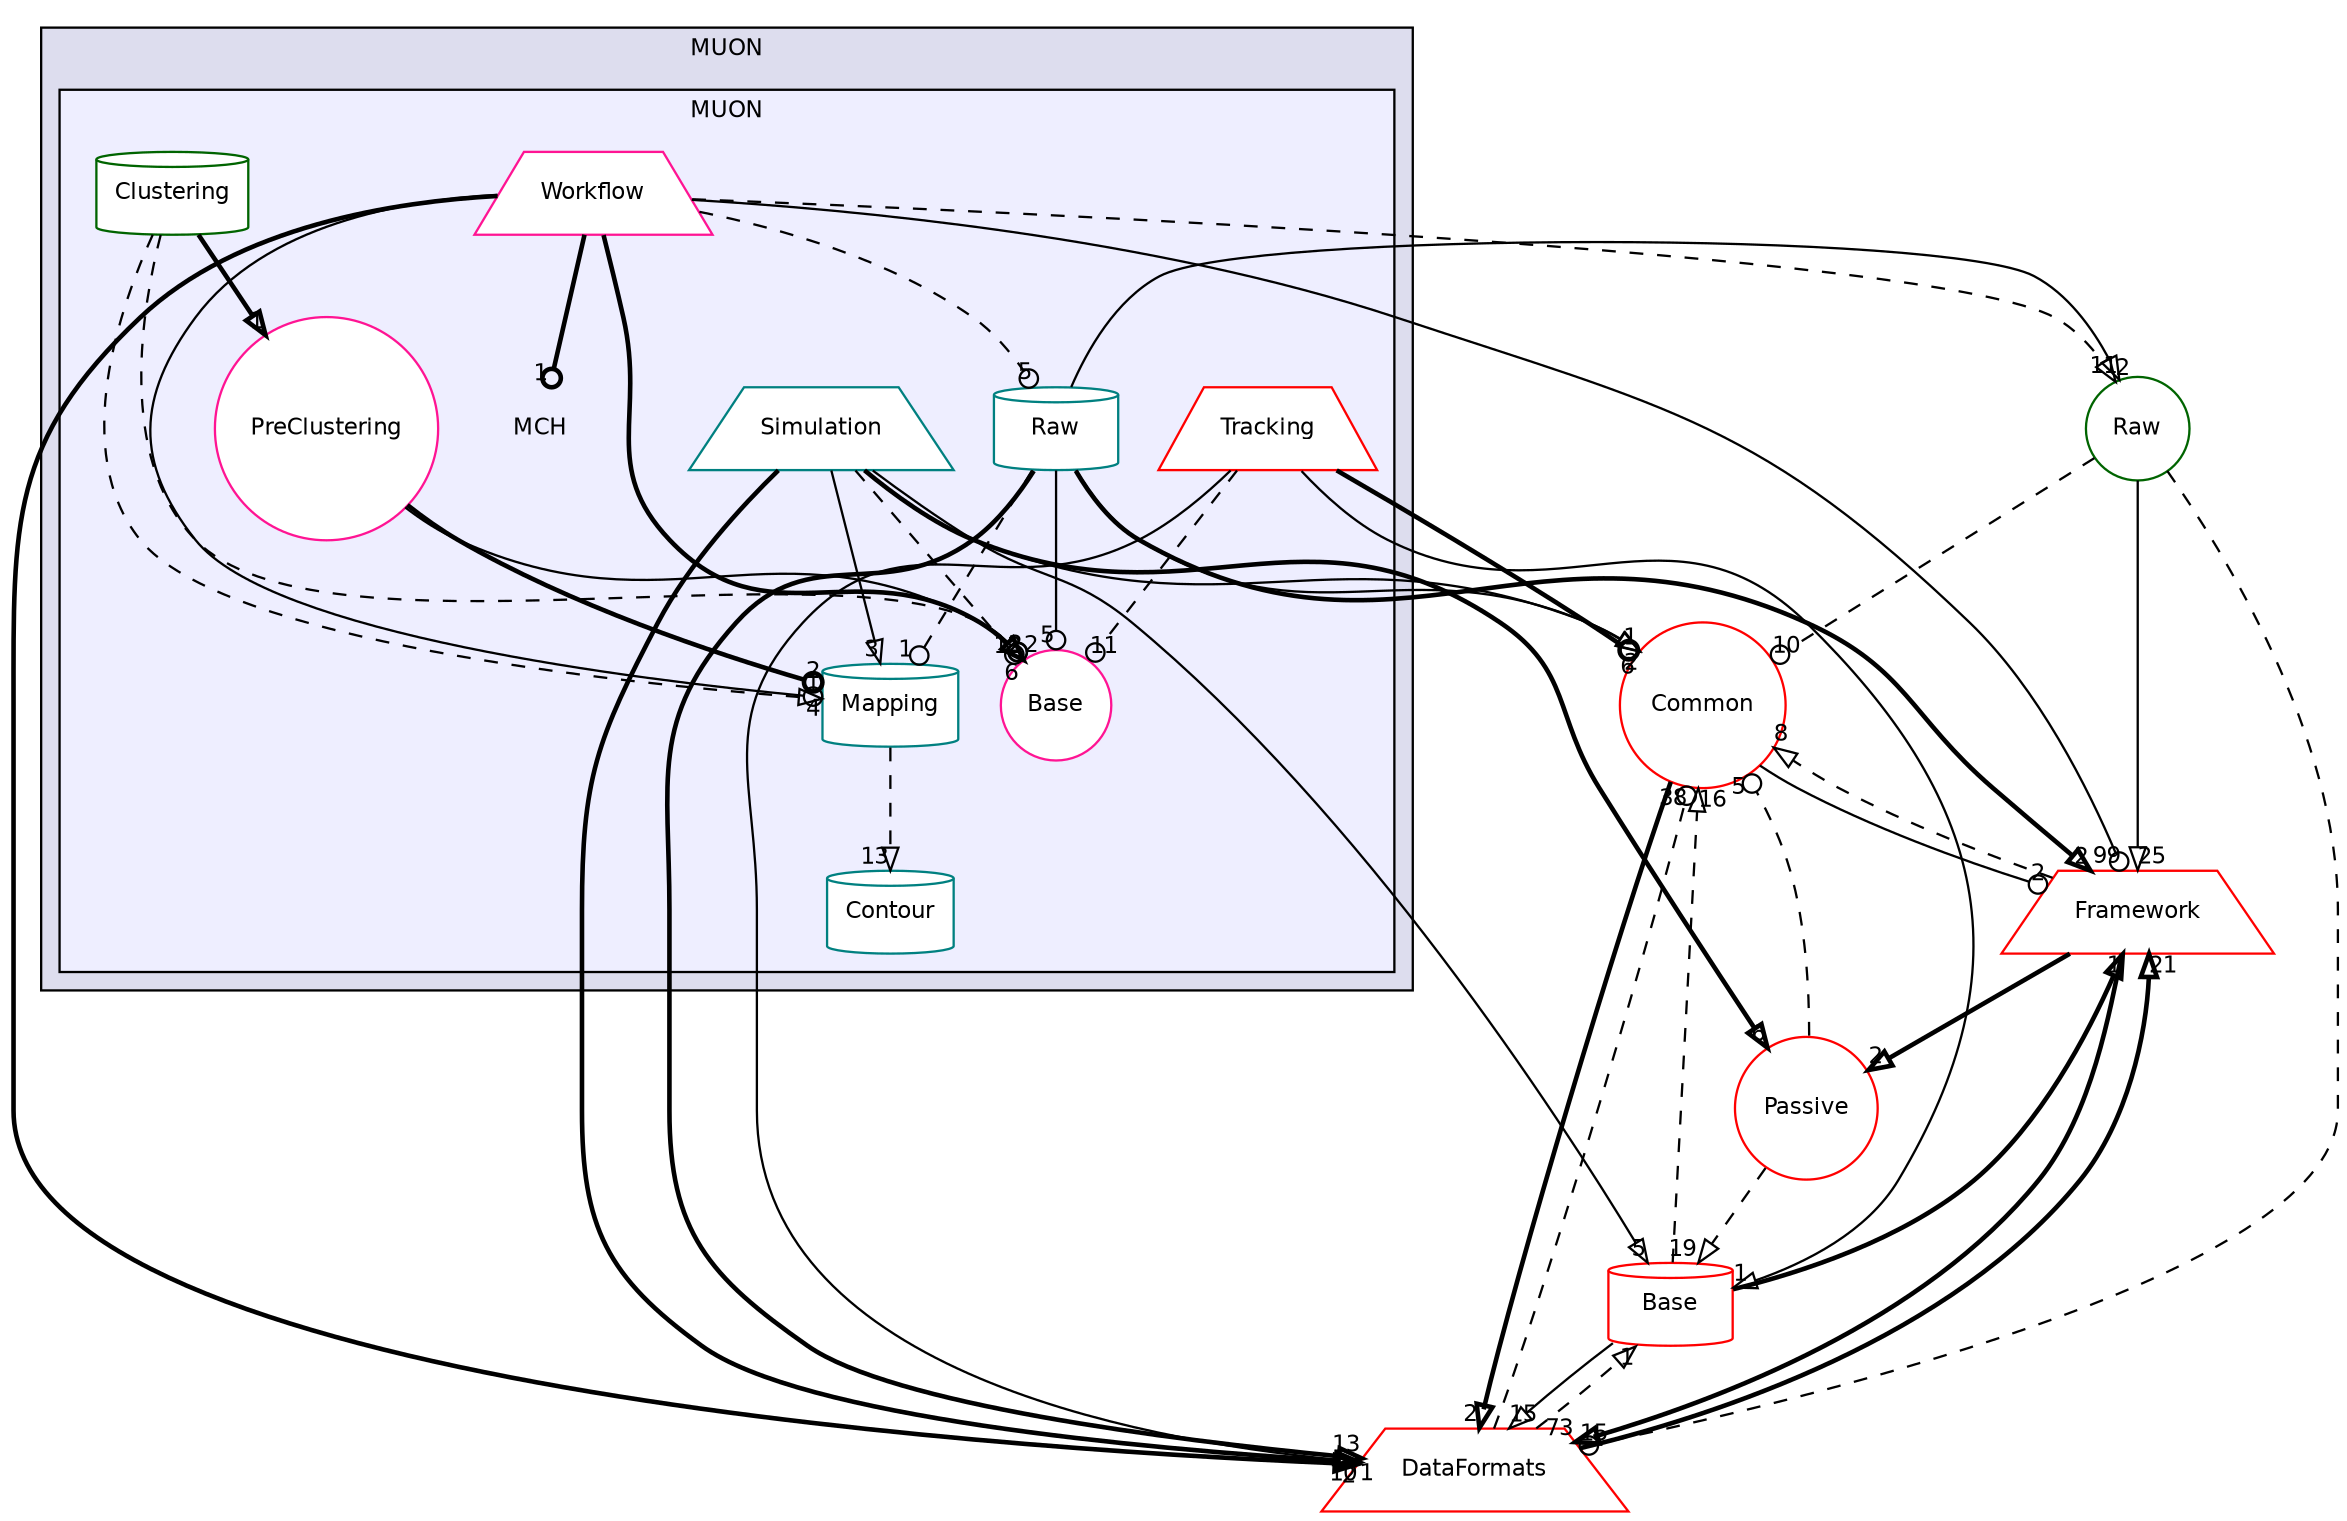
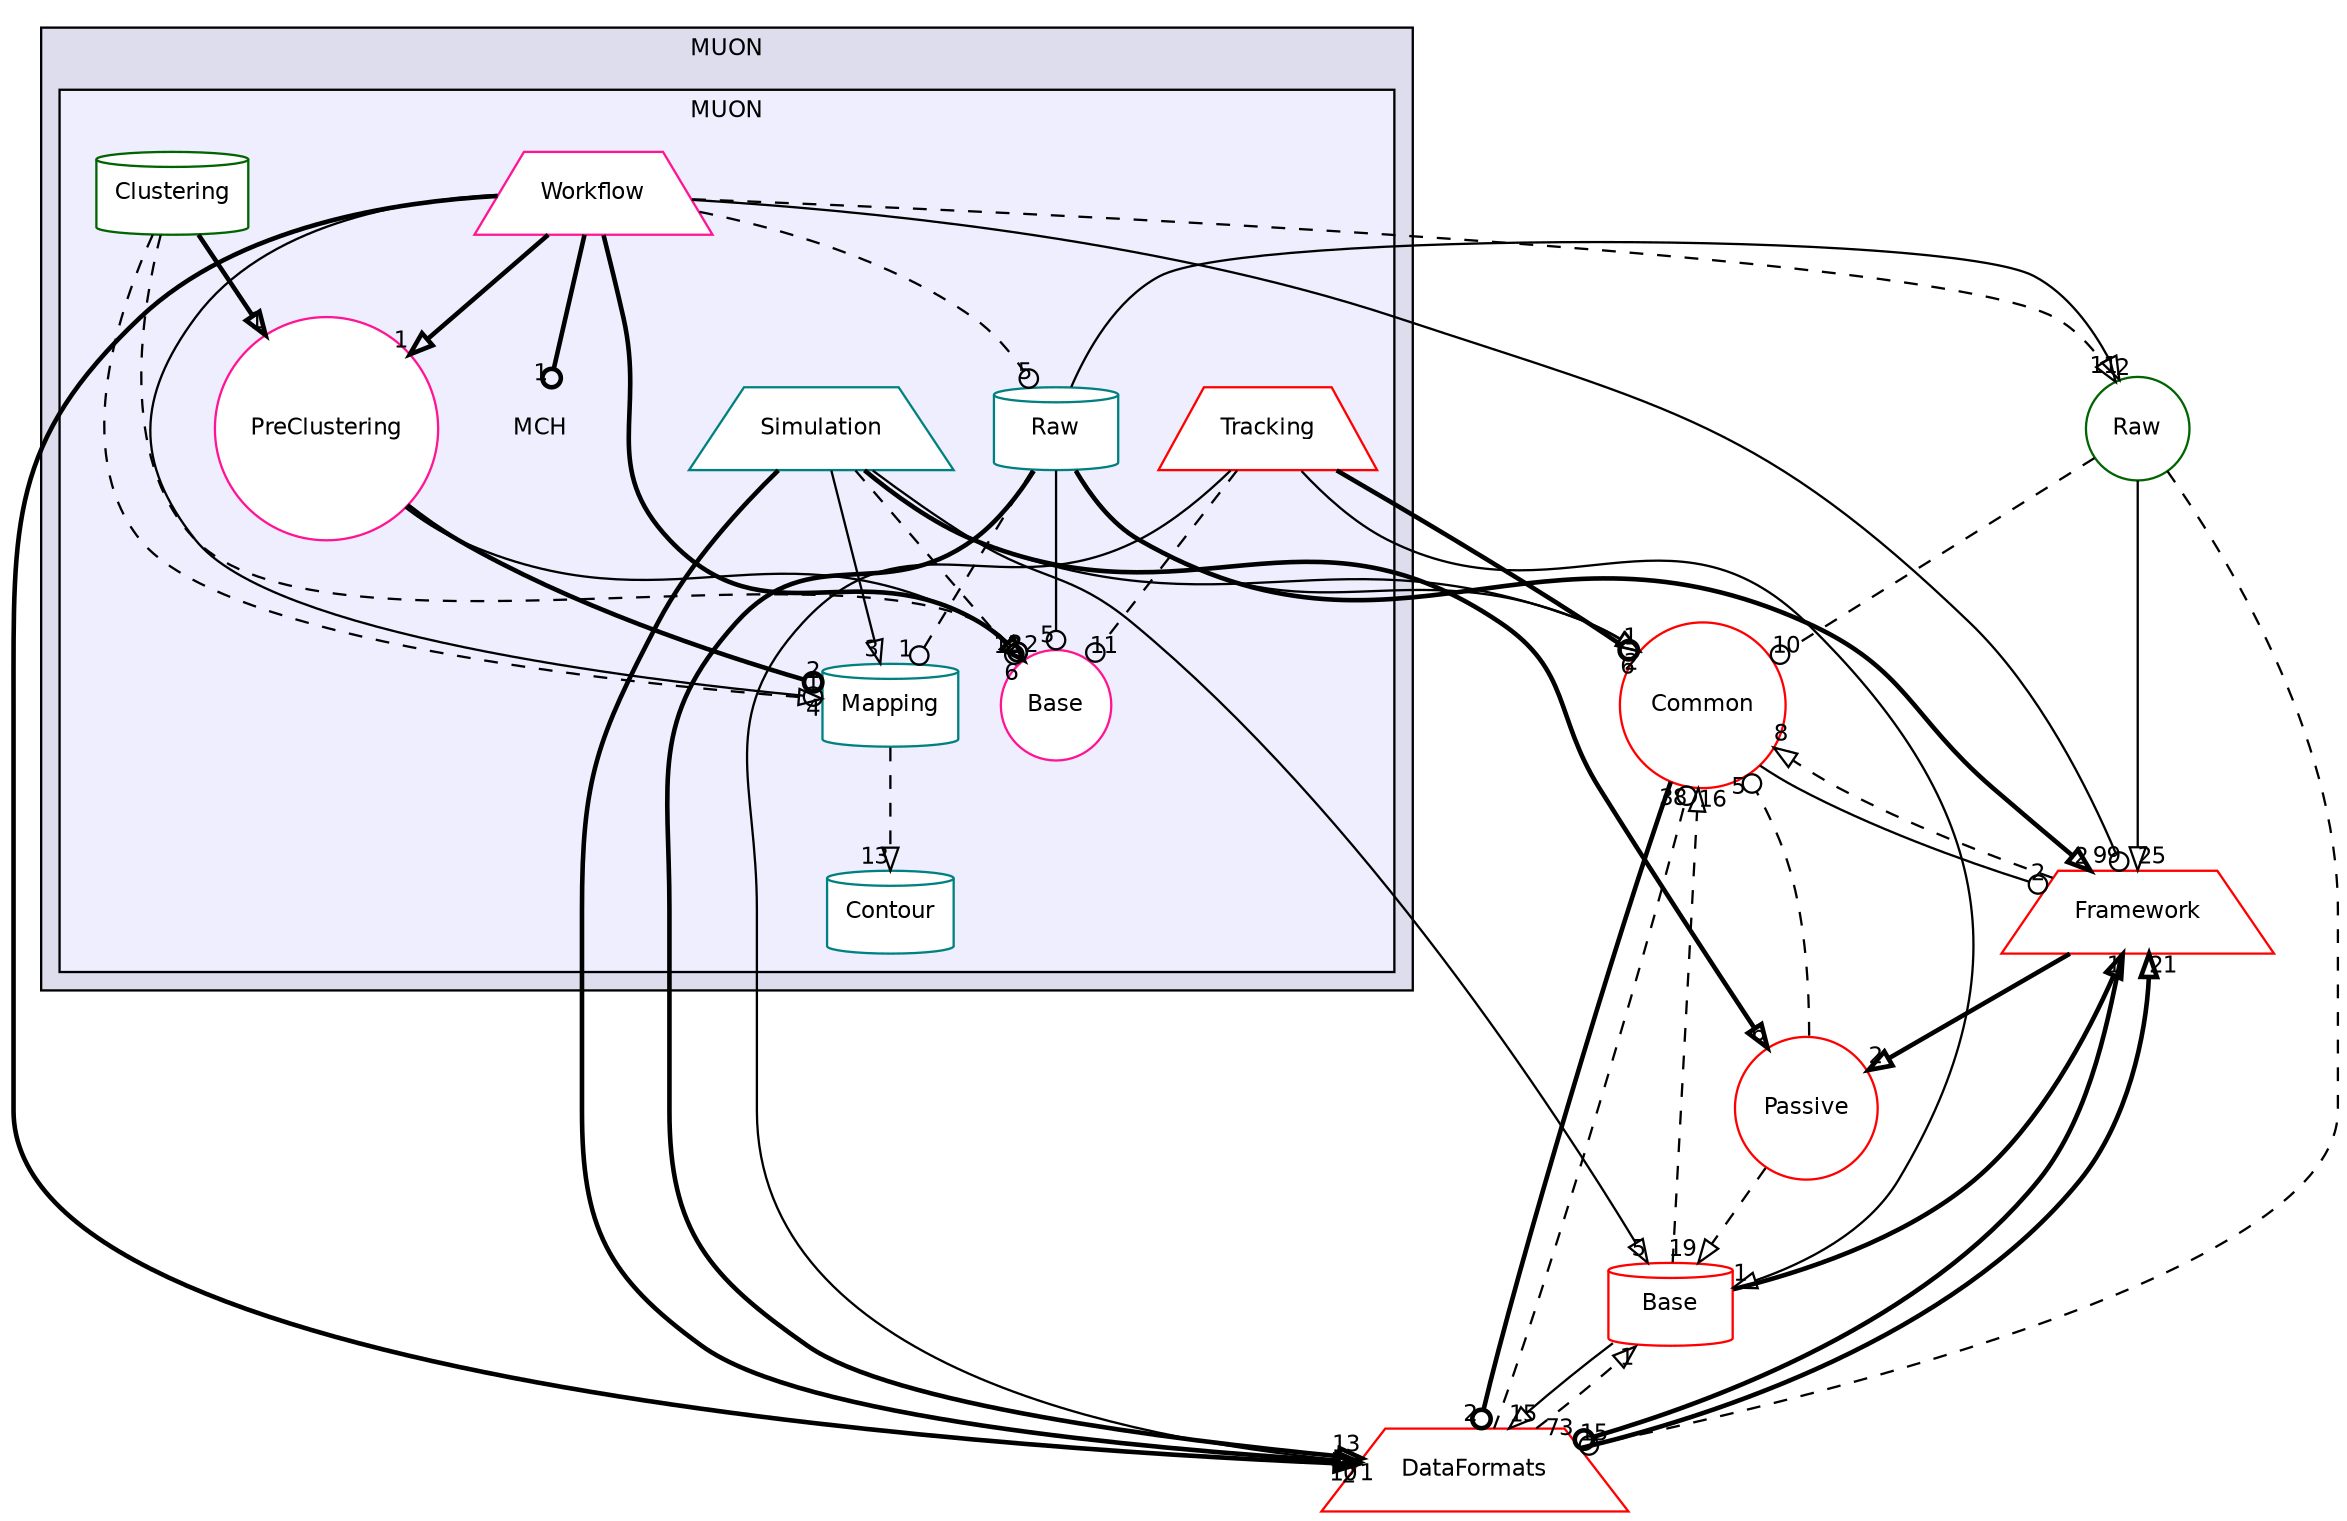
edge "Workflow" -> "PreClustering": added
edge "Common" -> "DataFormats": arrowhead onormal -> odot
edge "Framework" -> "DataFormats": arrowhead onormal -> odot
